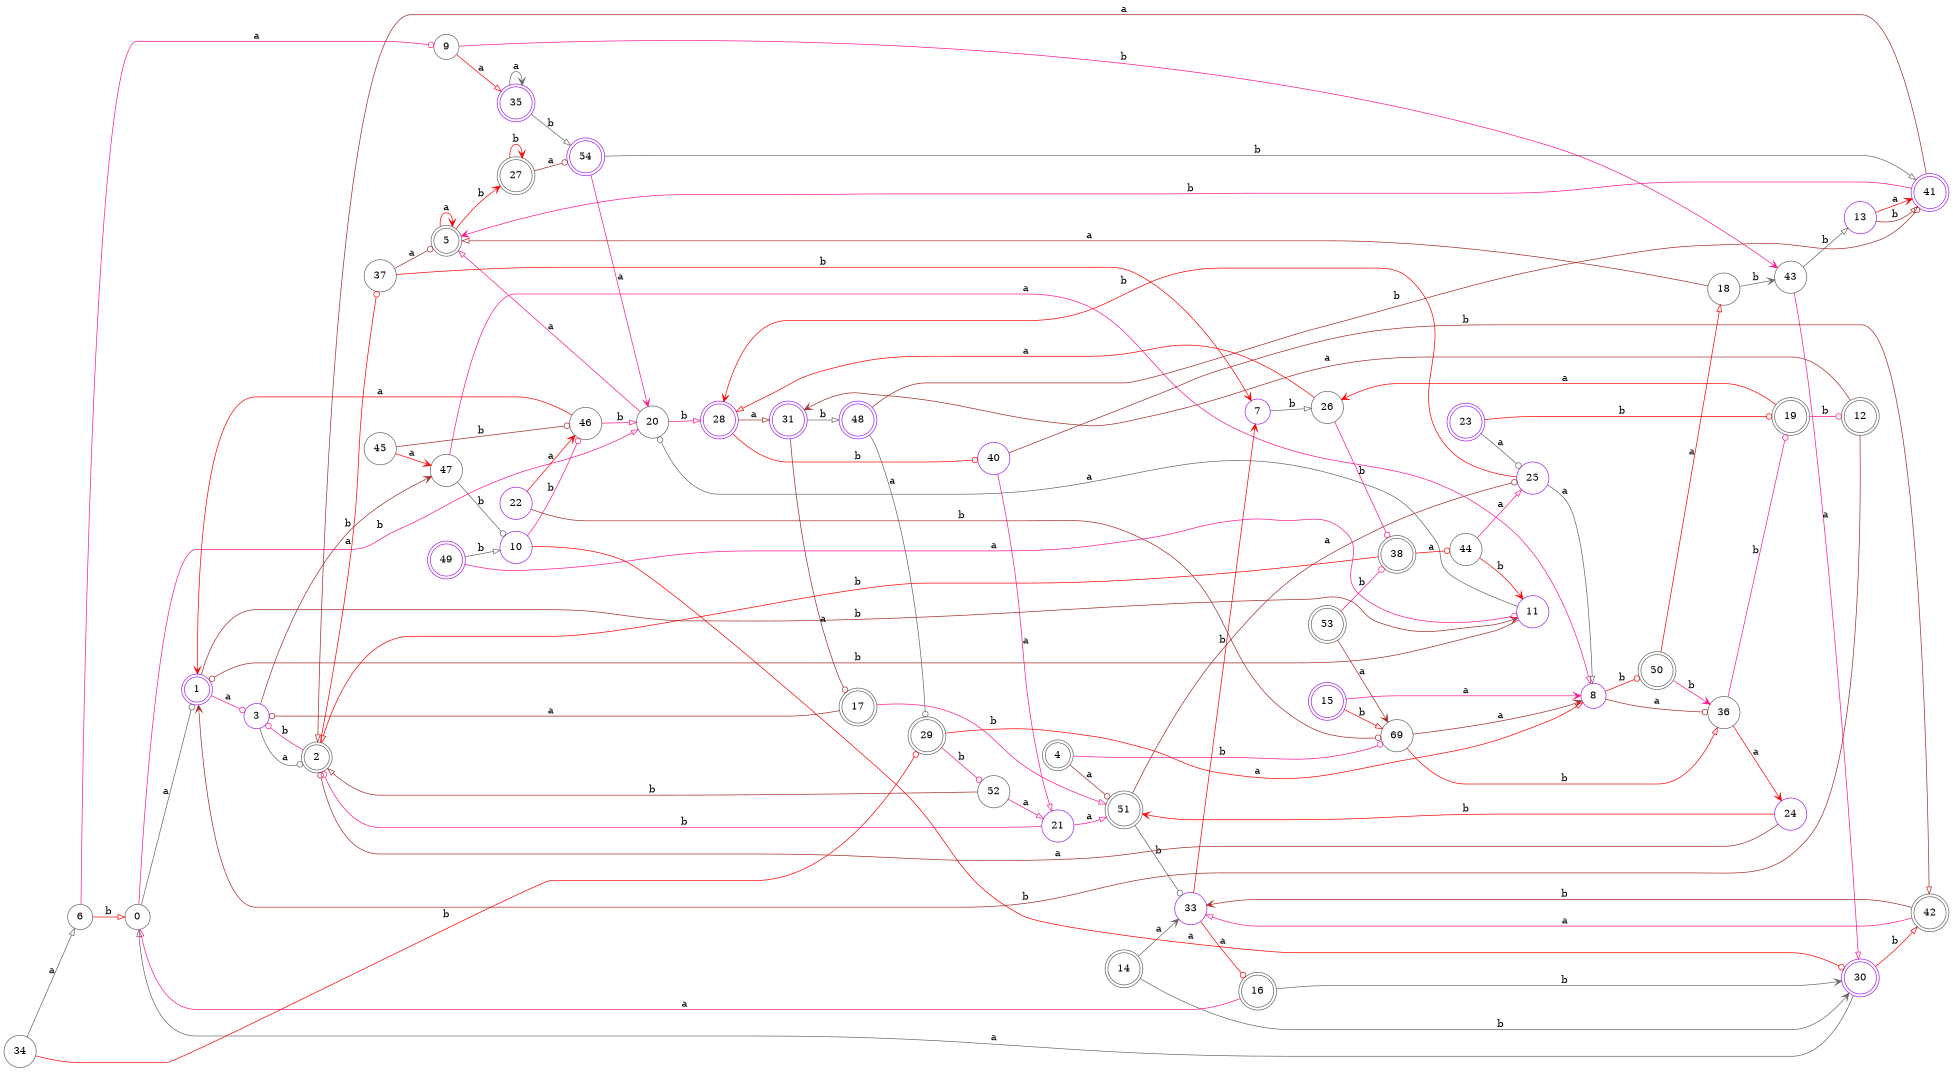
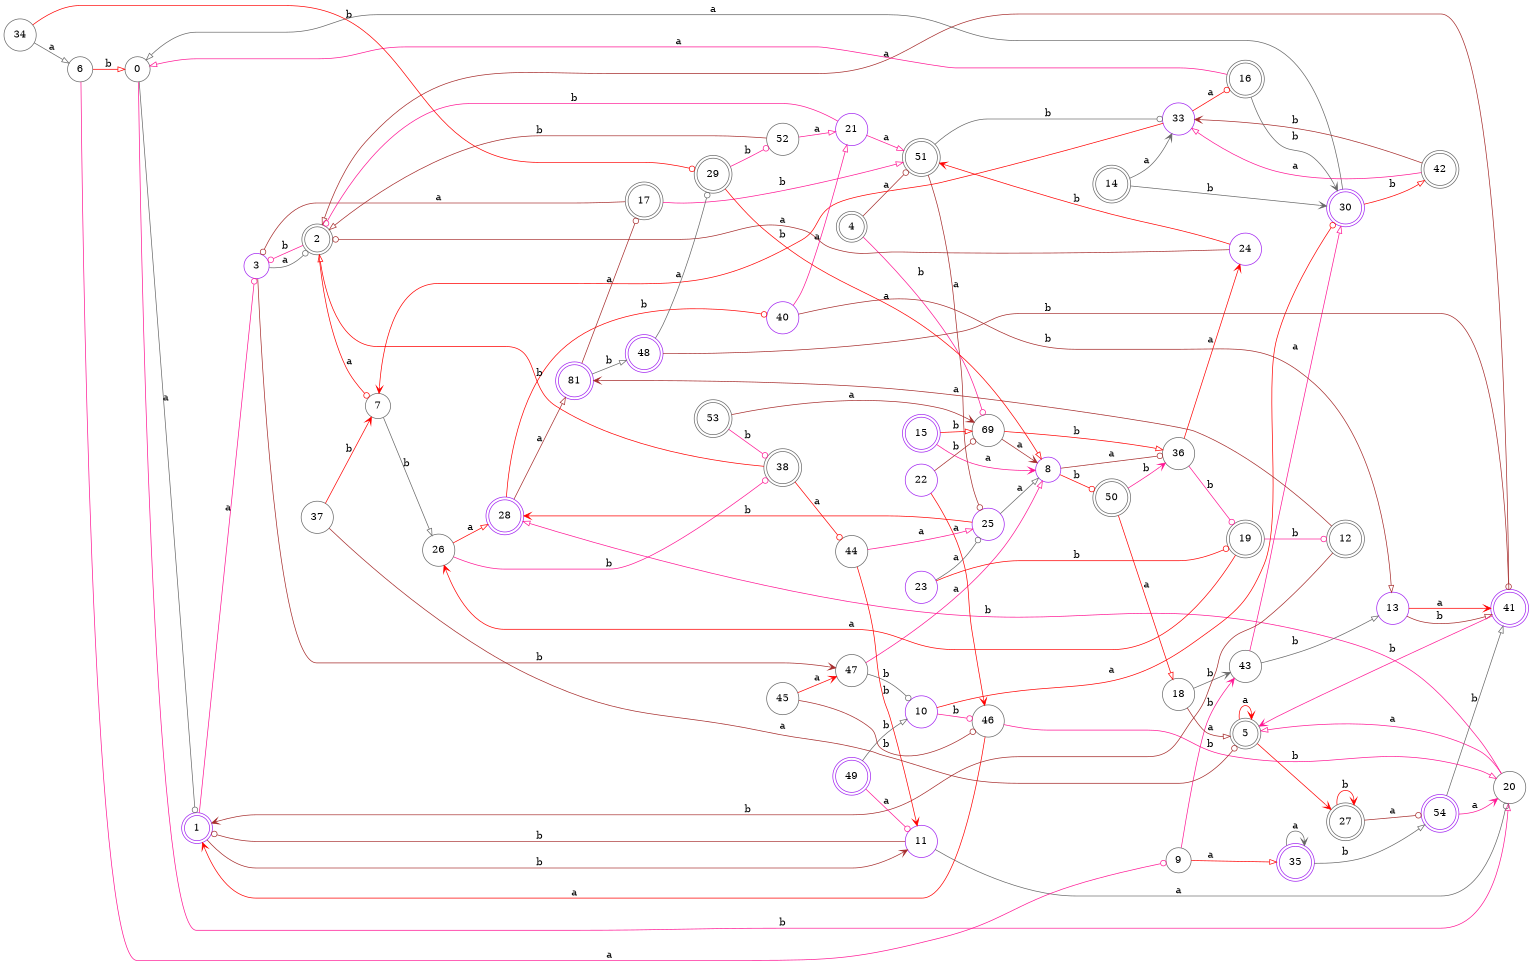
edge "40" -> "42": now "40" -> "13"
node "7": color purple -> gray40
node "31": label "31" -> "81"
node "23": shape doublecircle -> circle
edge "2" -> "37": now "2" -> "7"
